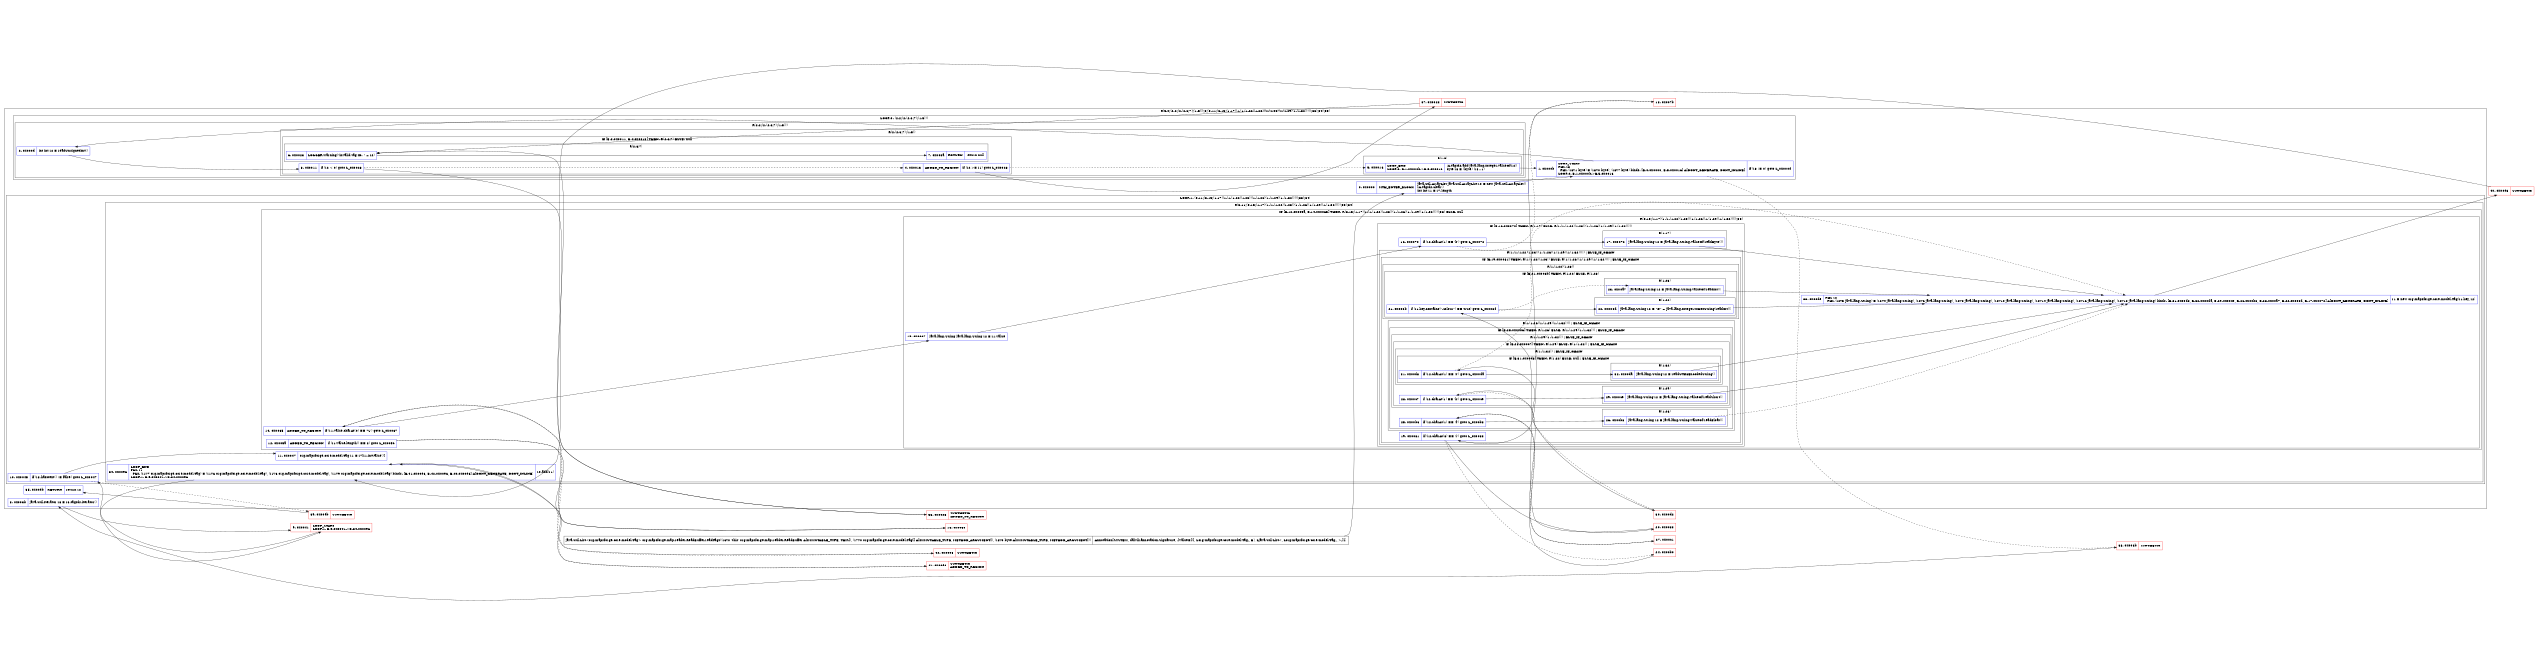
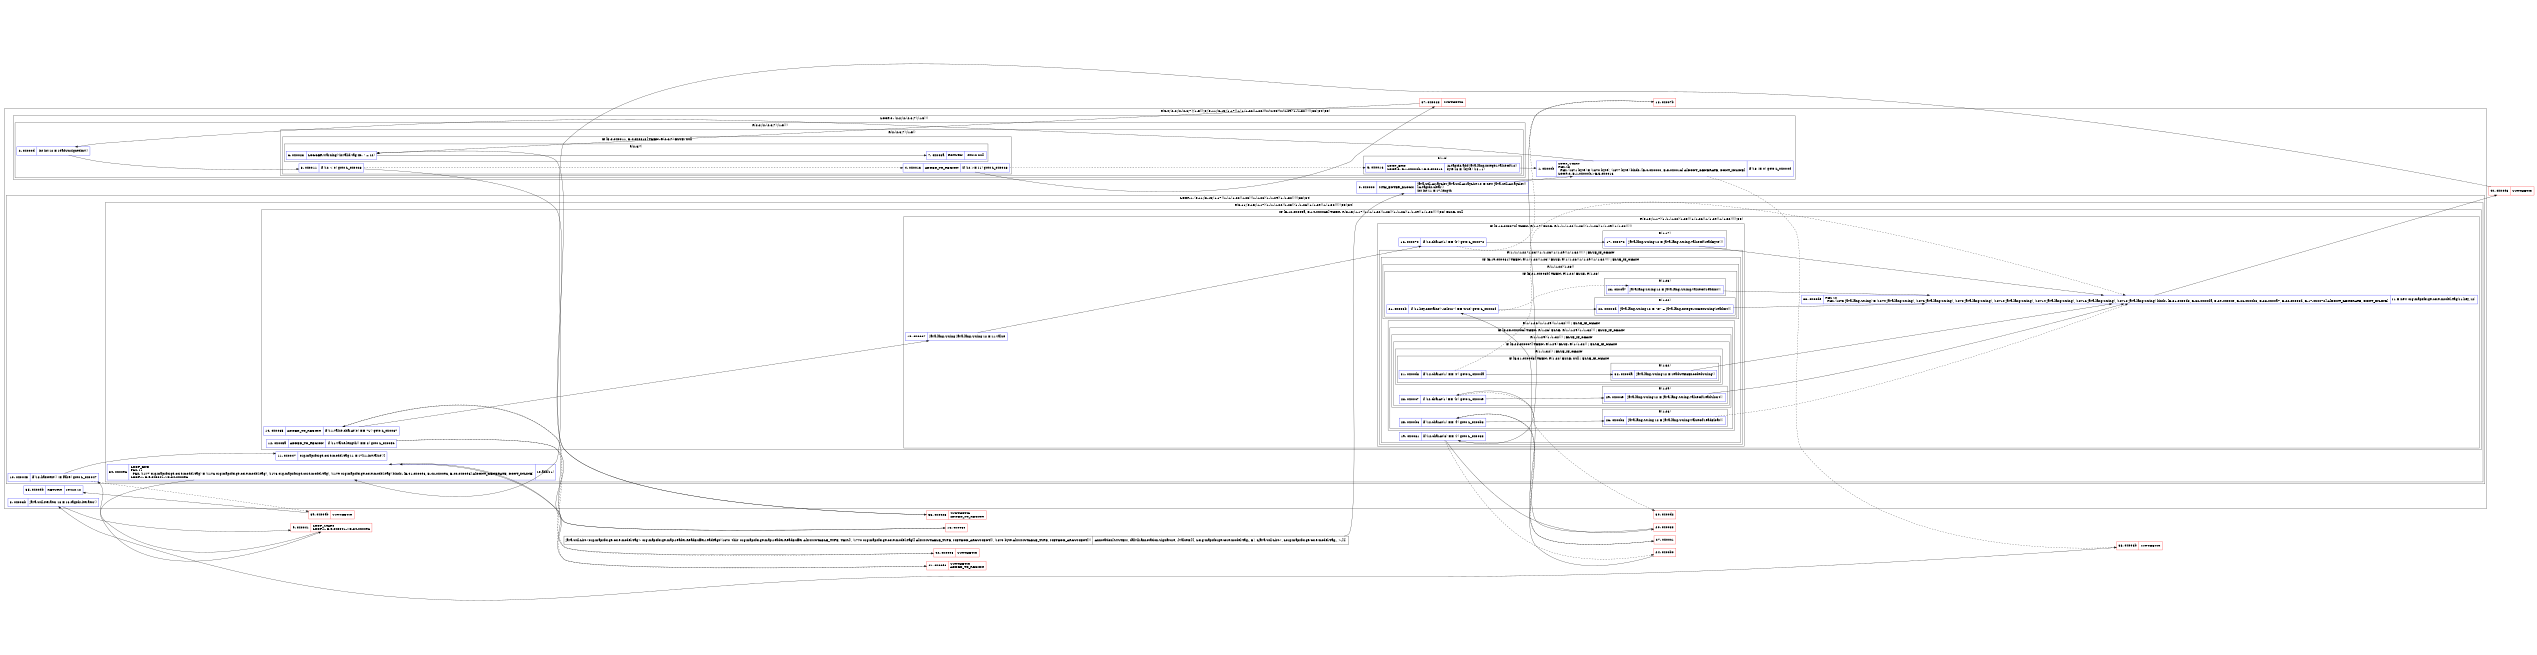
edge "30: 0x00d2" -> "31: 0x00d8": removed
